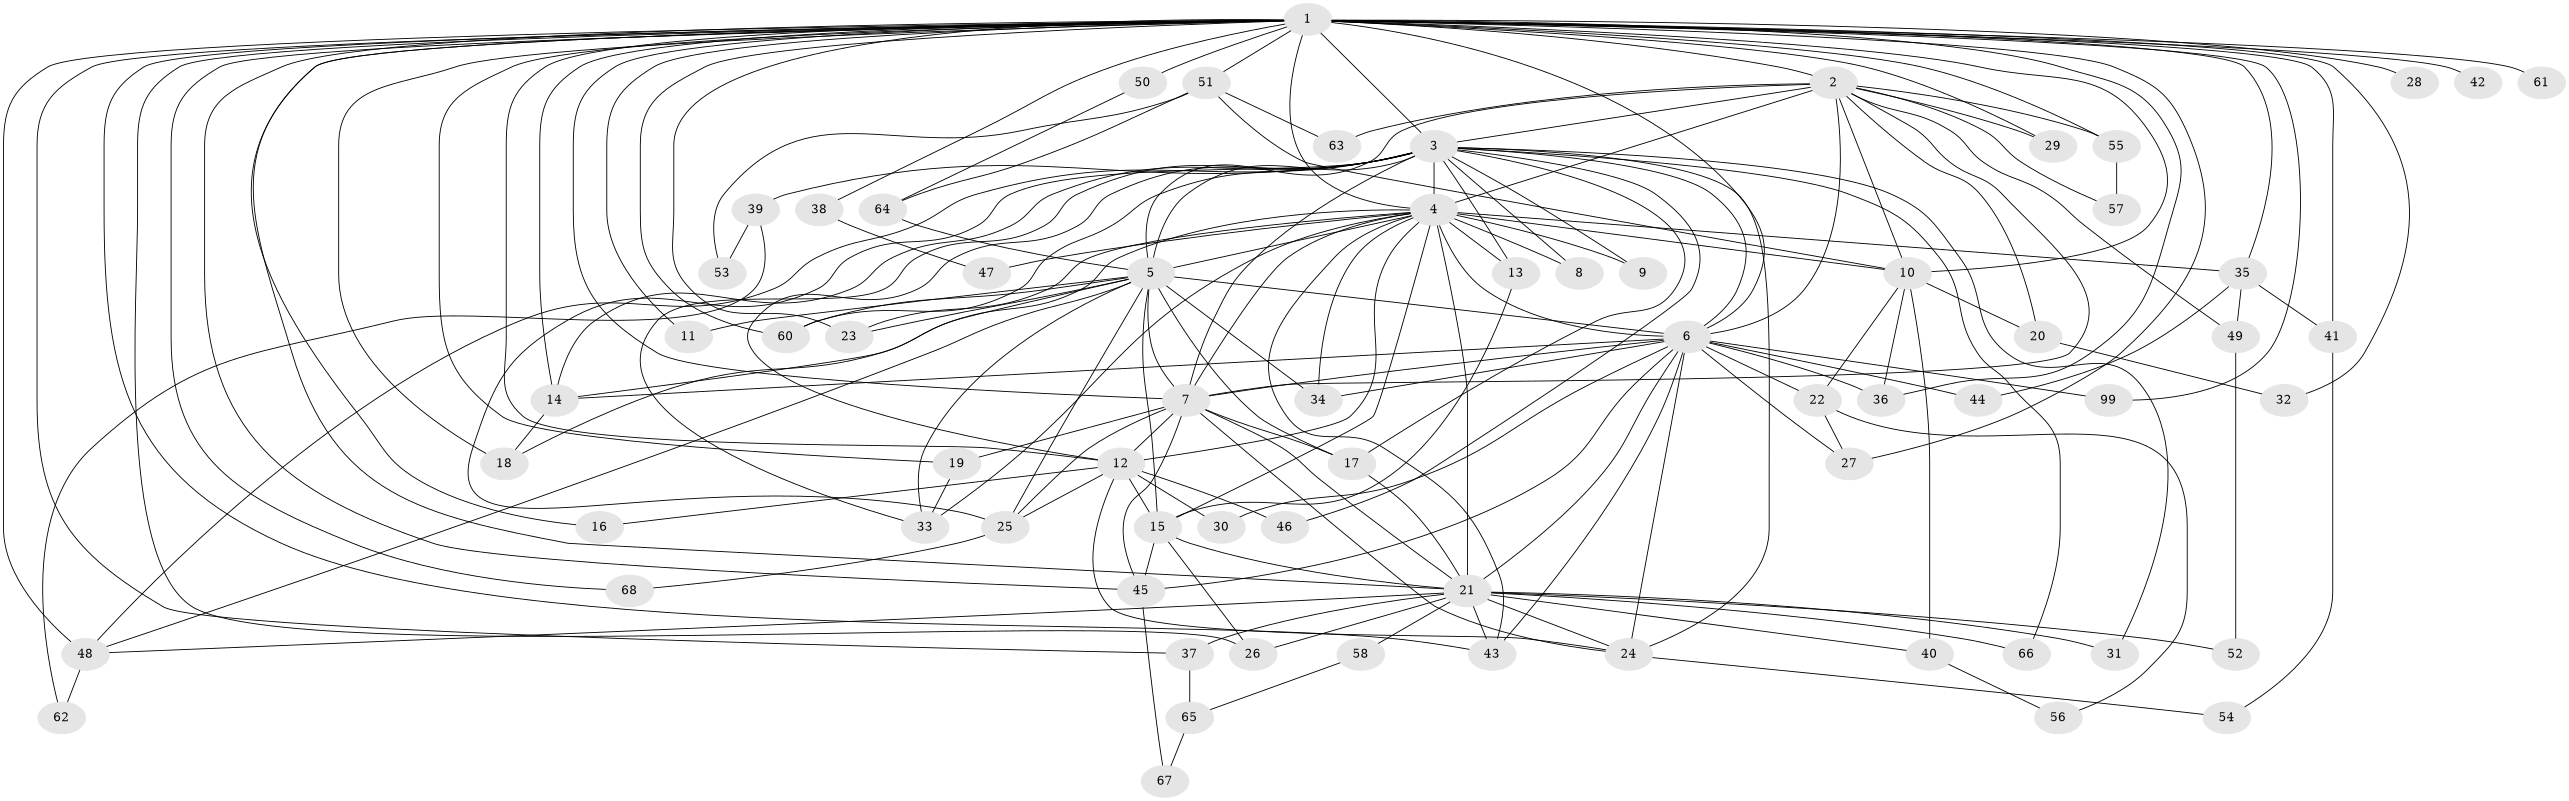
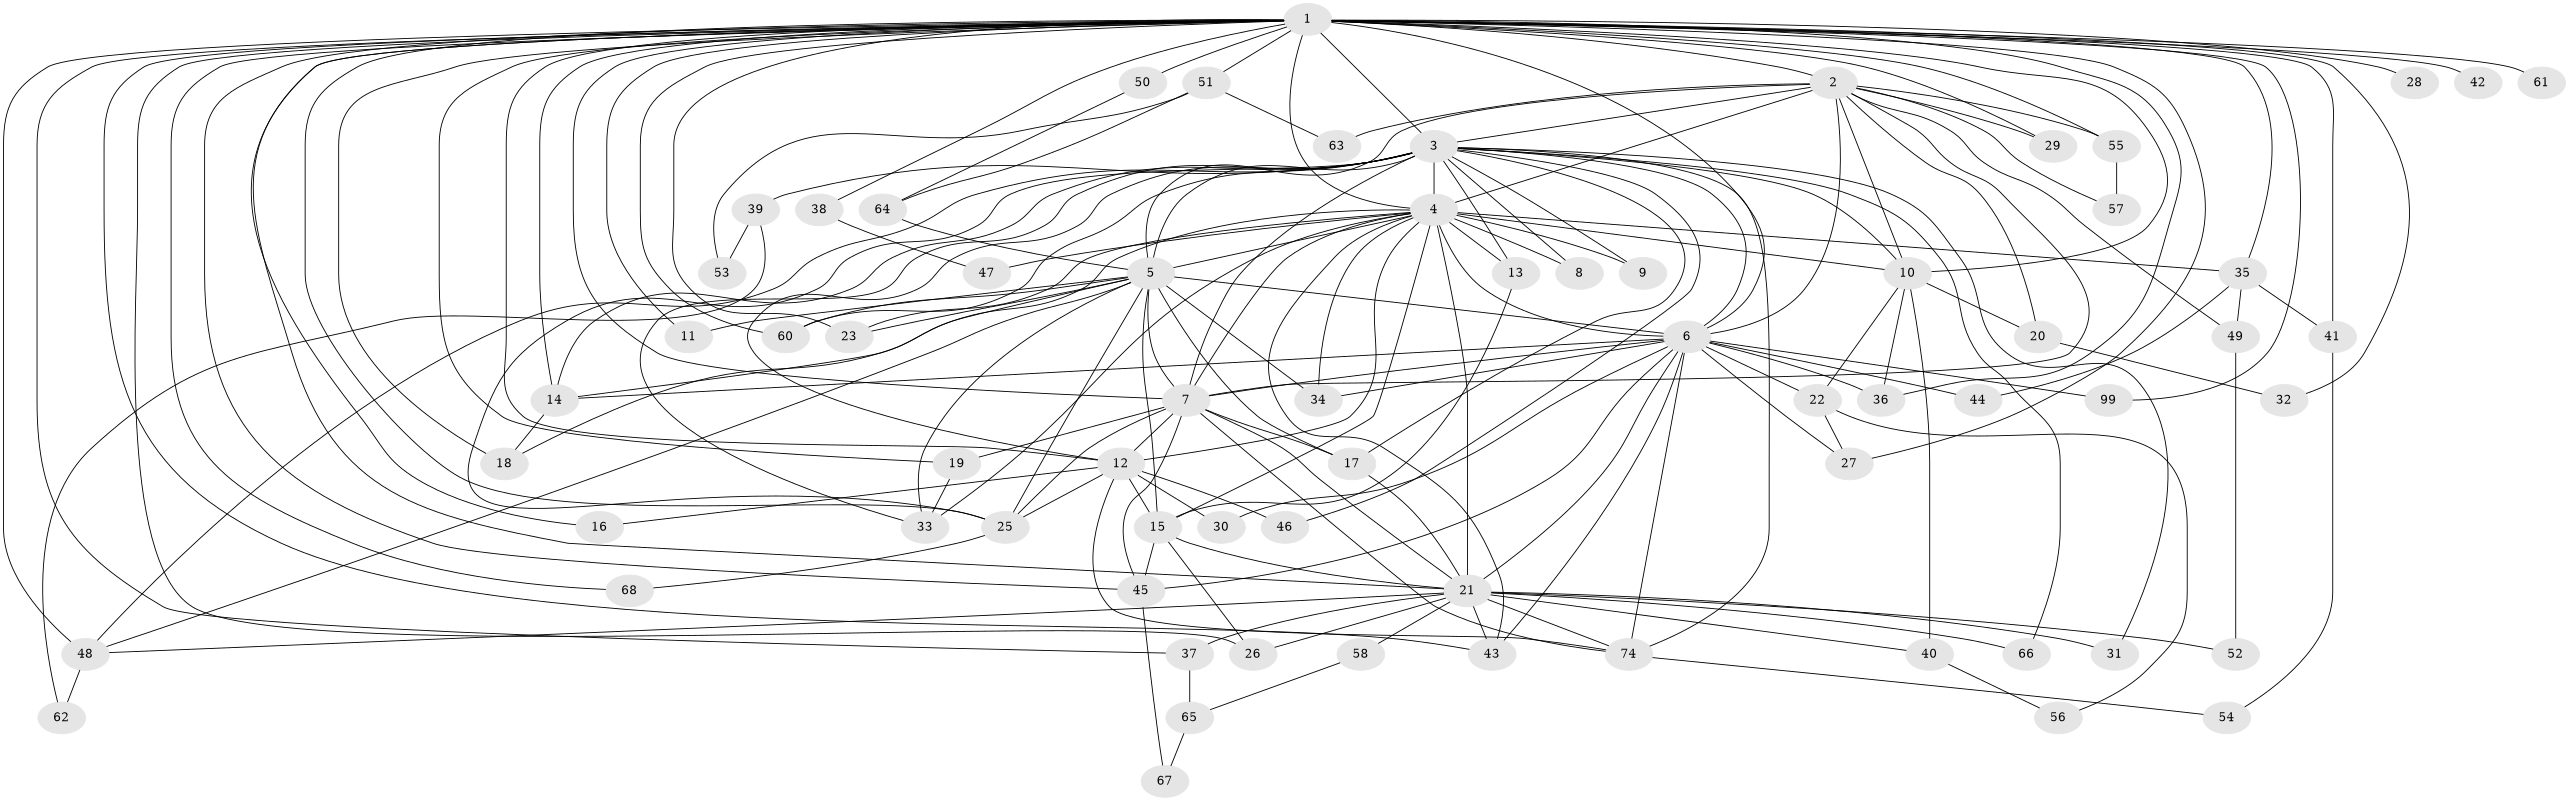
edge "1" -- "25": added
edge "51" -- "10": now "3" -- "10"
node "24": label "24" -> "74"
